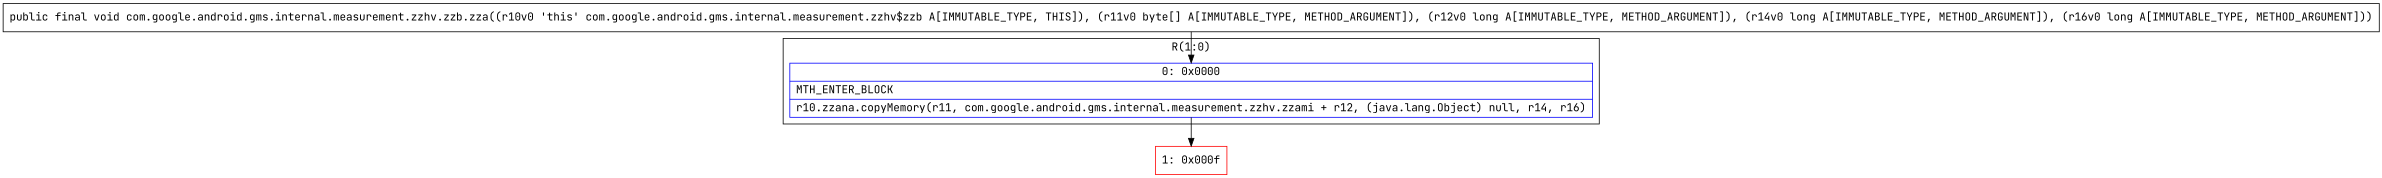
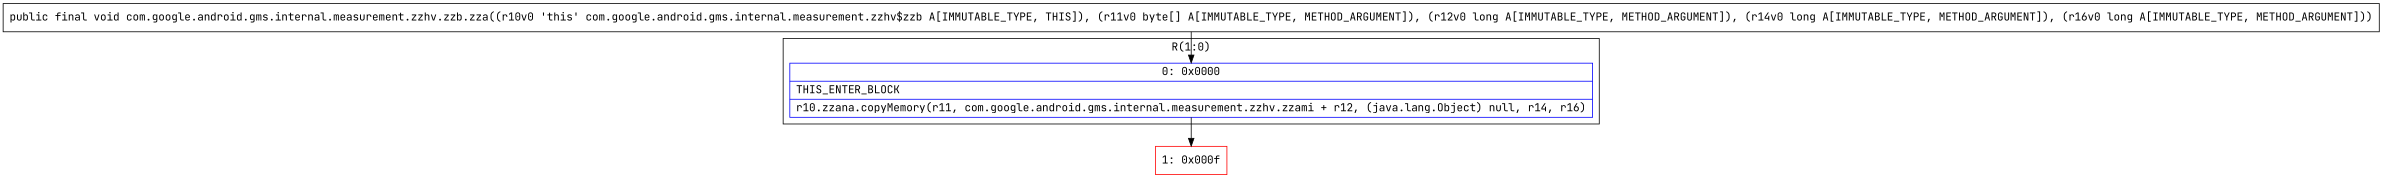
node "0: 0x0000": text "MTH_ENTER_BLOCK" -> "THIS_ENTER_BLOCK"
